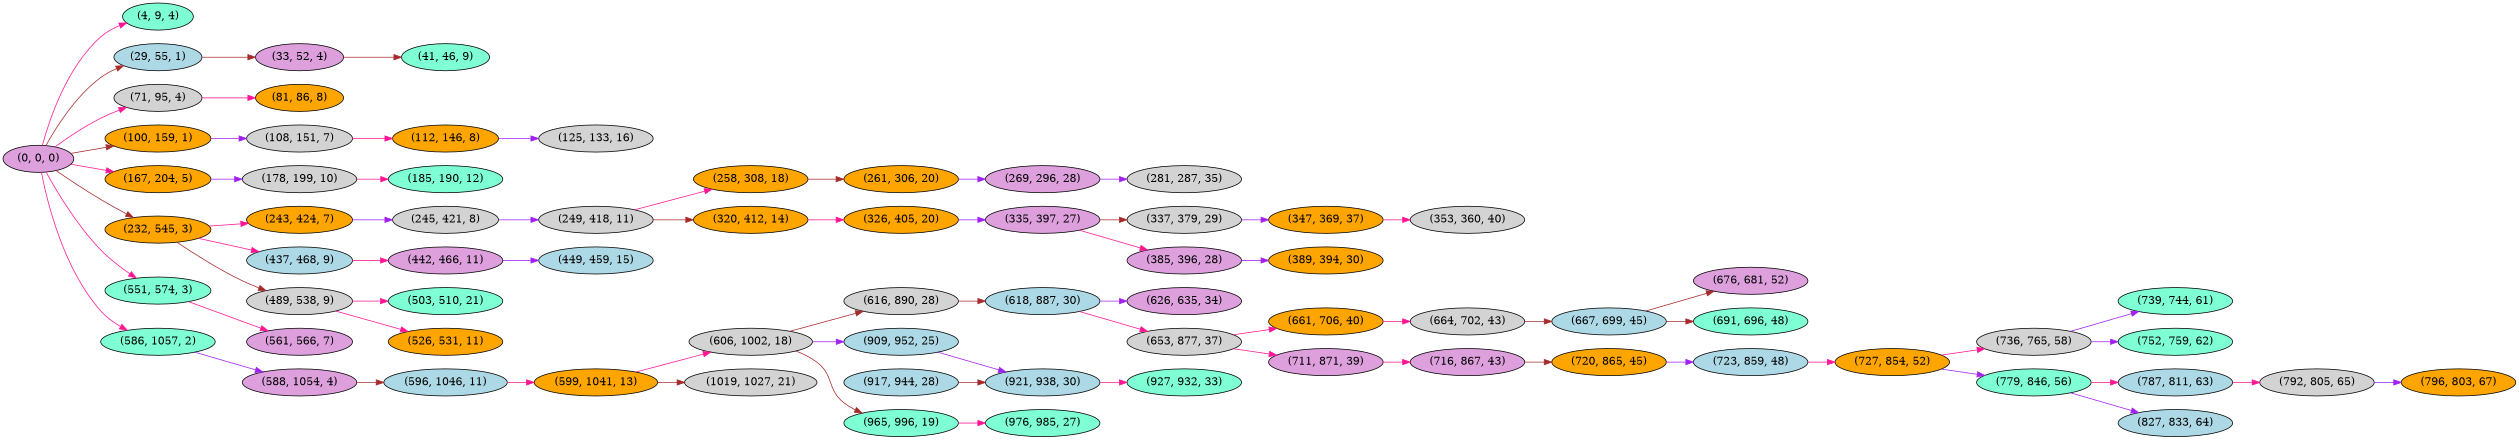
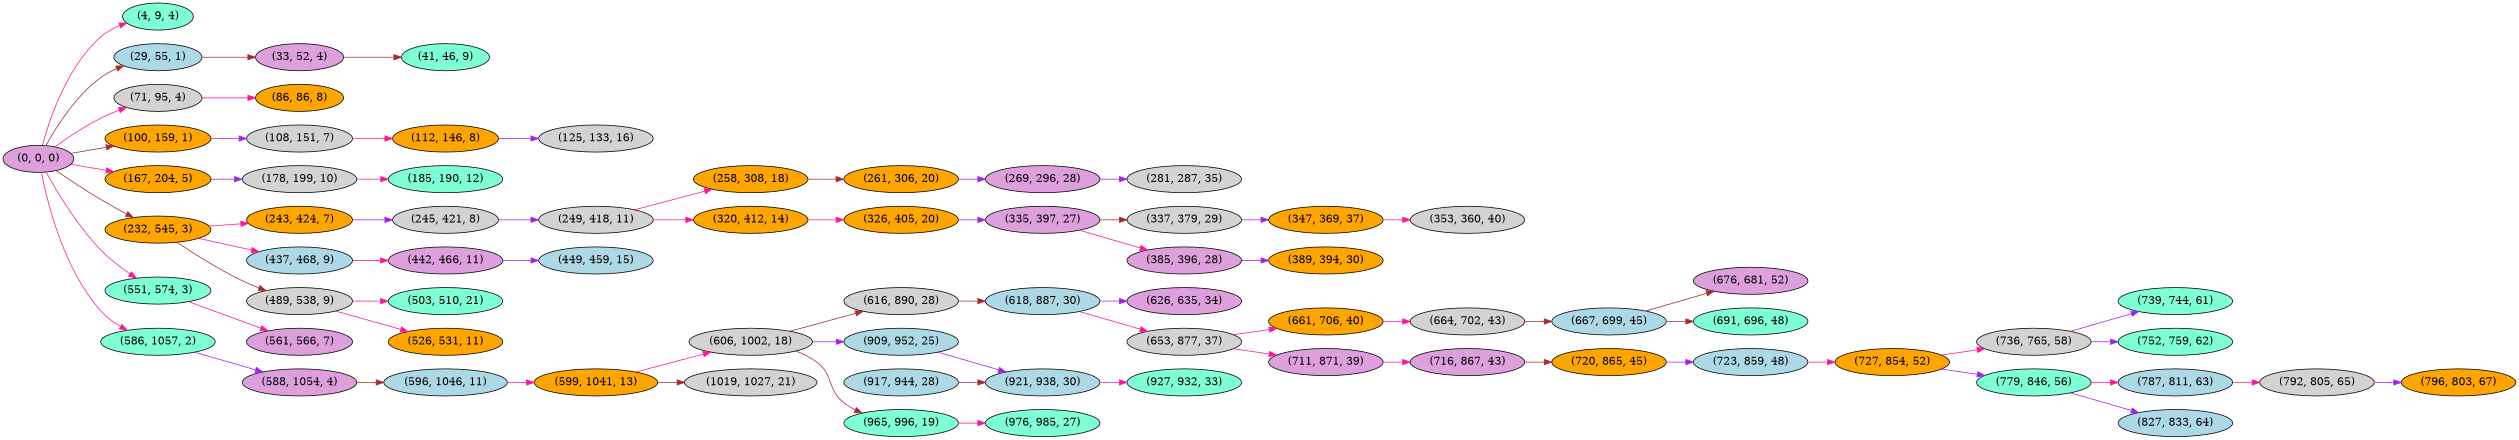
node "(81, 86, 8)": label "(81, 86, 8)" -> "(86, 86, 8)"
edge "(249, 418, 11)" -> "(320, 412, 14)": color brown -> deeppink
